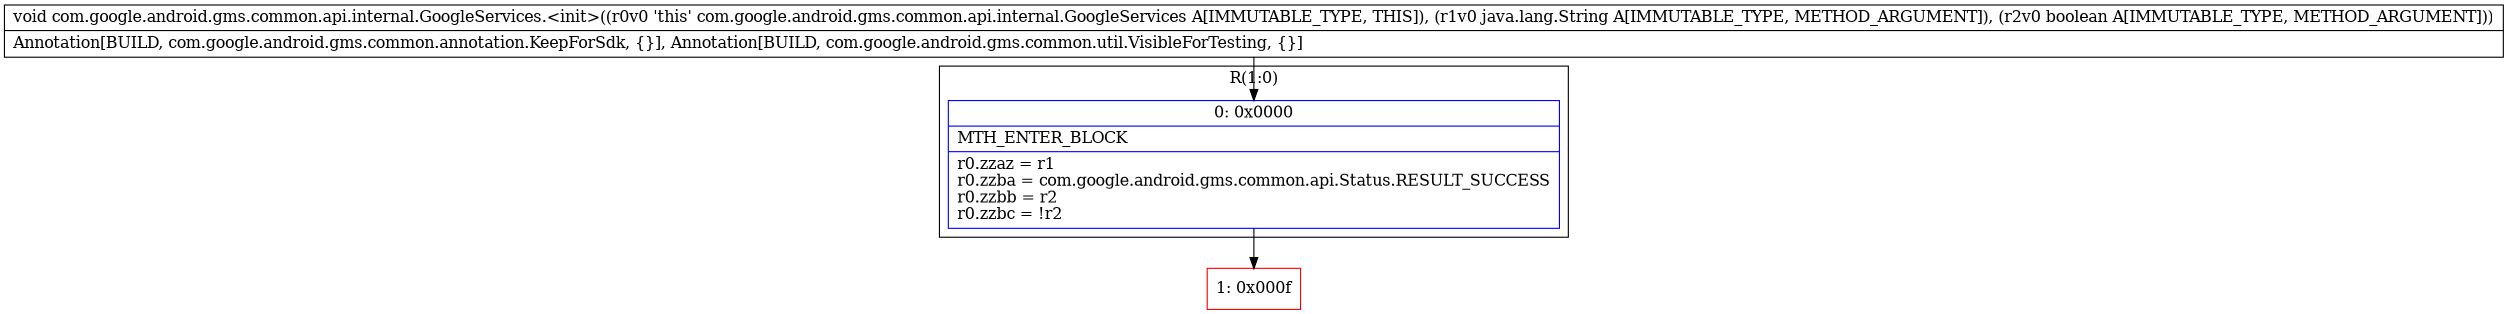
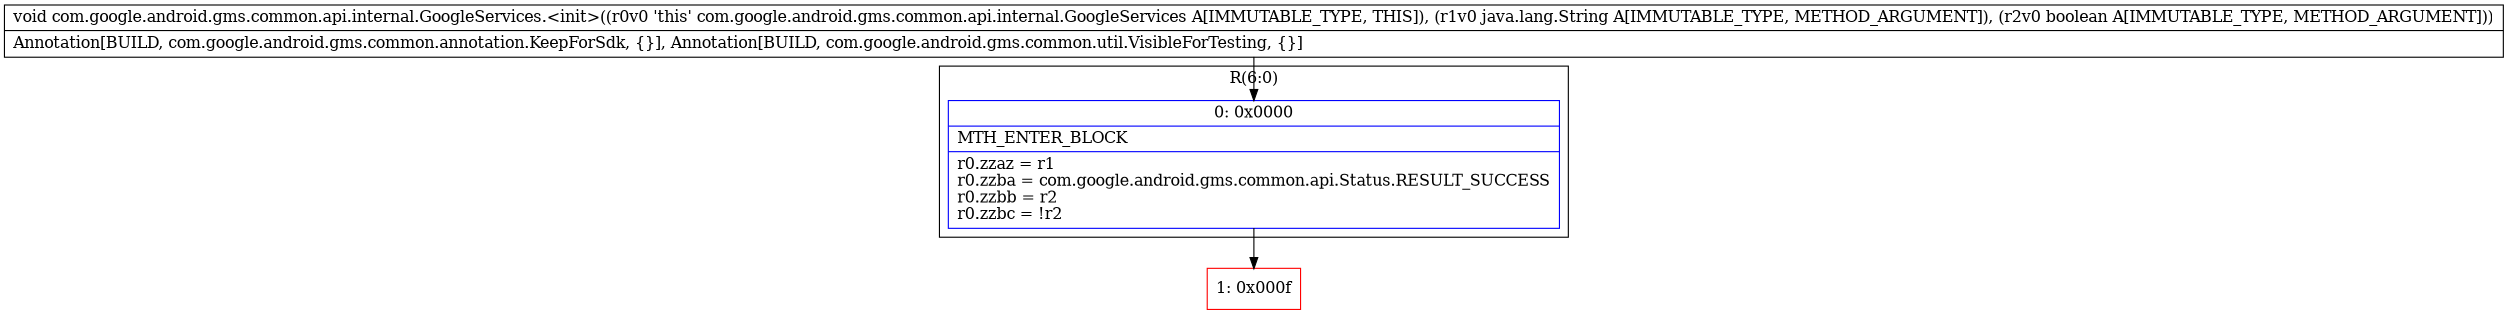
cluster "R(1:0)": label "R(1:0)" -> "R(6:0)"
